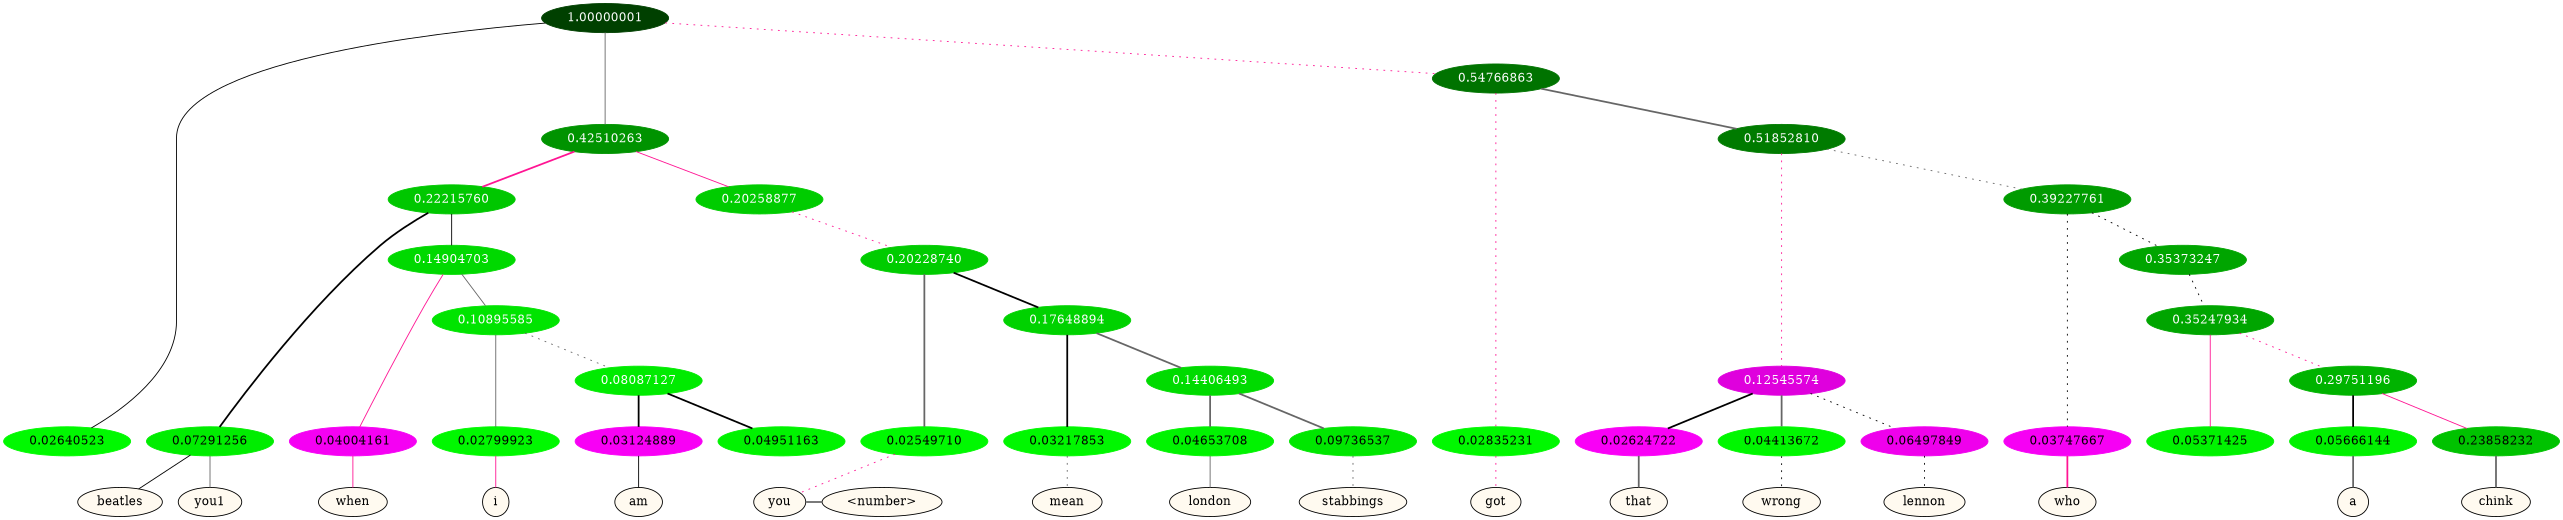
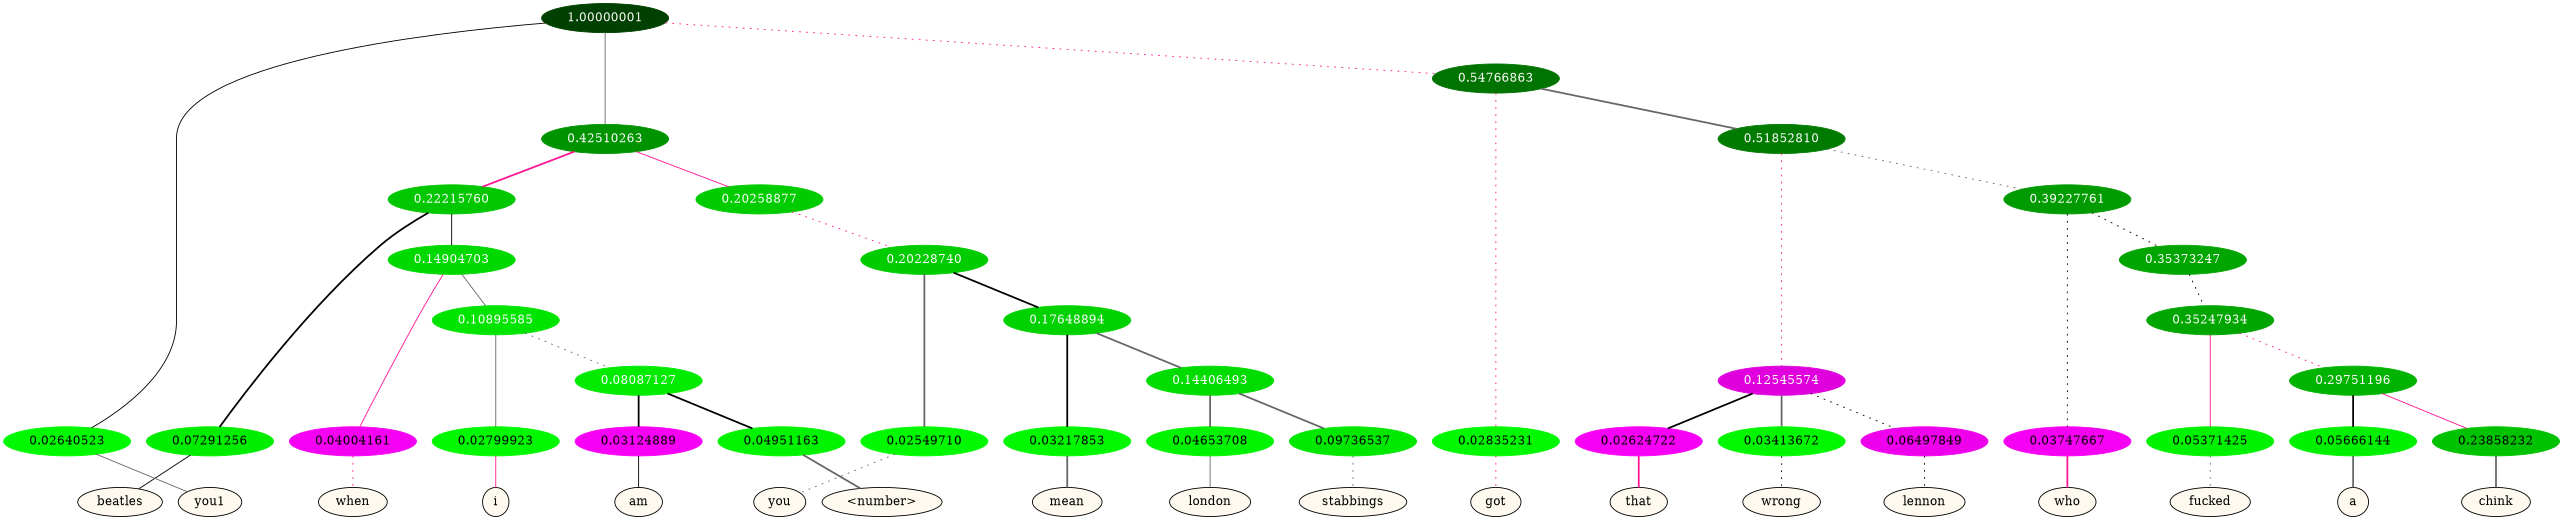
node "0.04413672": label "0.04413672" -> "0.03413672"
edge "0.07291256" -- "you1": now "0.02640523" -- "you1"
edge "0.04004161" -- "when": style solid -> dotted
edge "0.03217853" -- "mean": style dotted -> bold
edge "0.02624722" -- "that": color gray40 -> deeppink
edge "0.02549710" -- "you": color deeppink -> gray40
edge "you" -- "<number>": now "0.04951163" -- "<number>"
node "fucked": added
